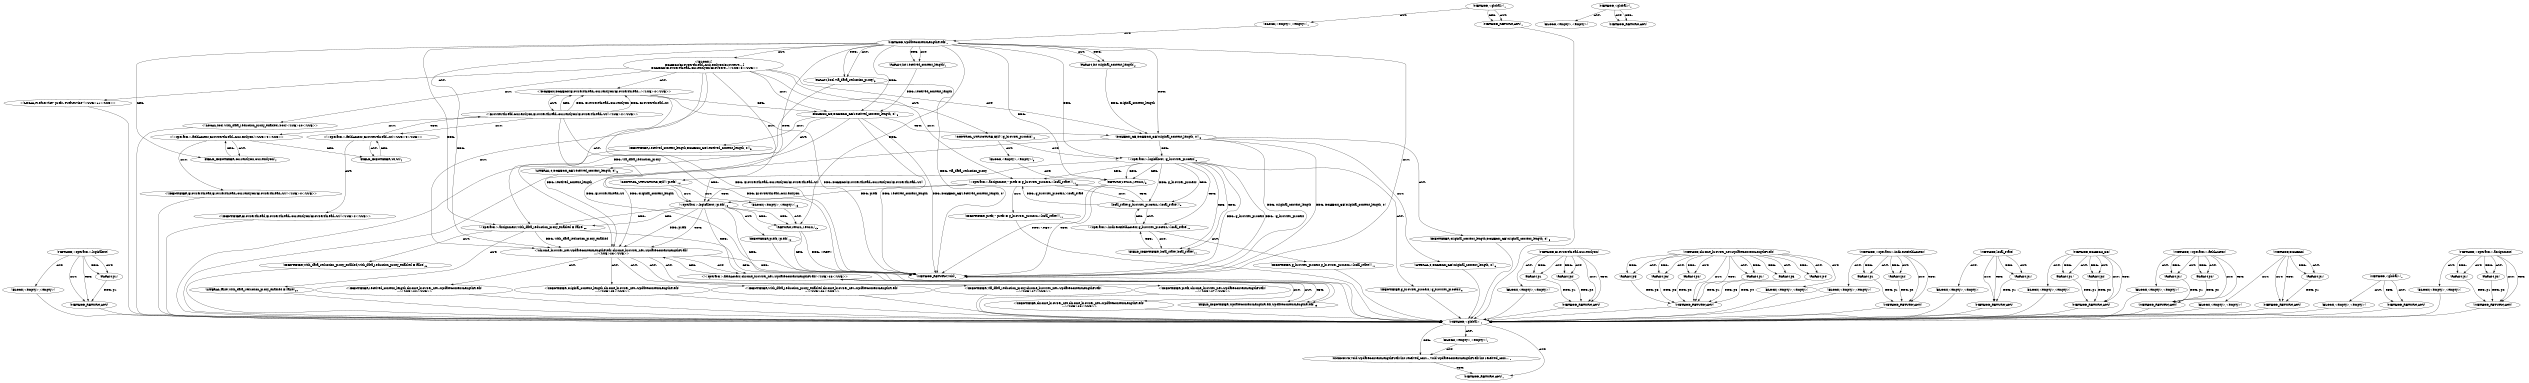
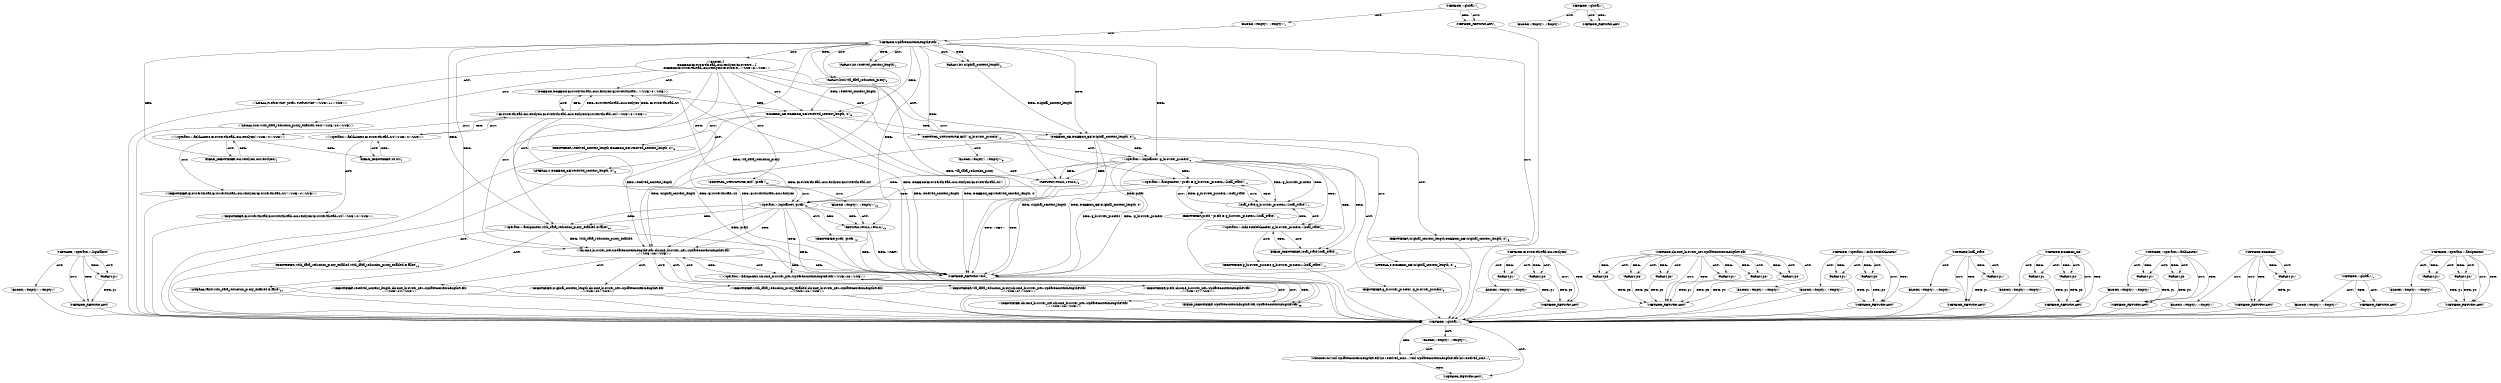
edge "(METHOD,UpdateContentLengthPrefs)" -> "(FIELD_IDENTIFIER,CurrentlyOn,CurrentlyOn)": reversed
